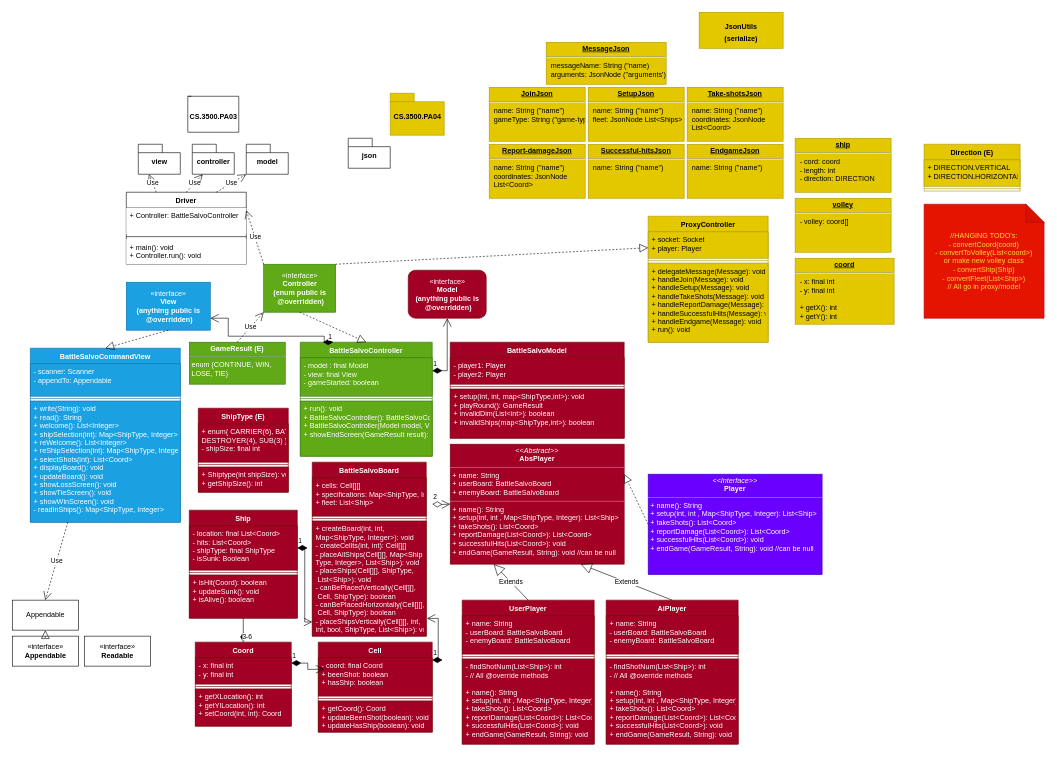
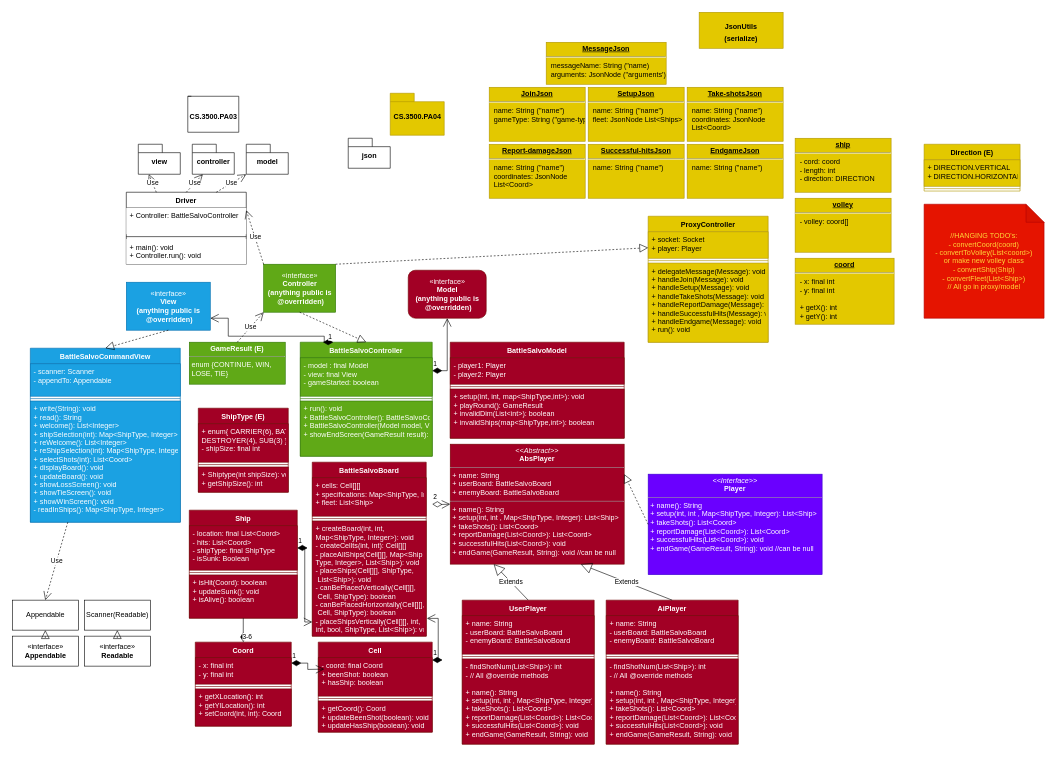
node "«interface» Controller (enum public is @overridden)": label "«interface» Controller (enum public is @overridden)" -> "«interface» Controller (anything public is @overridden)"
node "Scanner(Readable)": added
edge "«interface» Readable" -> "Scanner(Readable)": added
